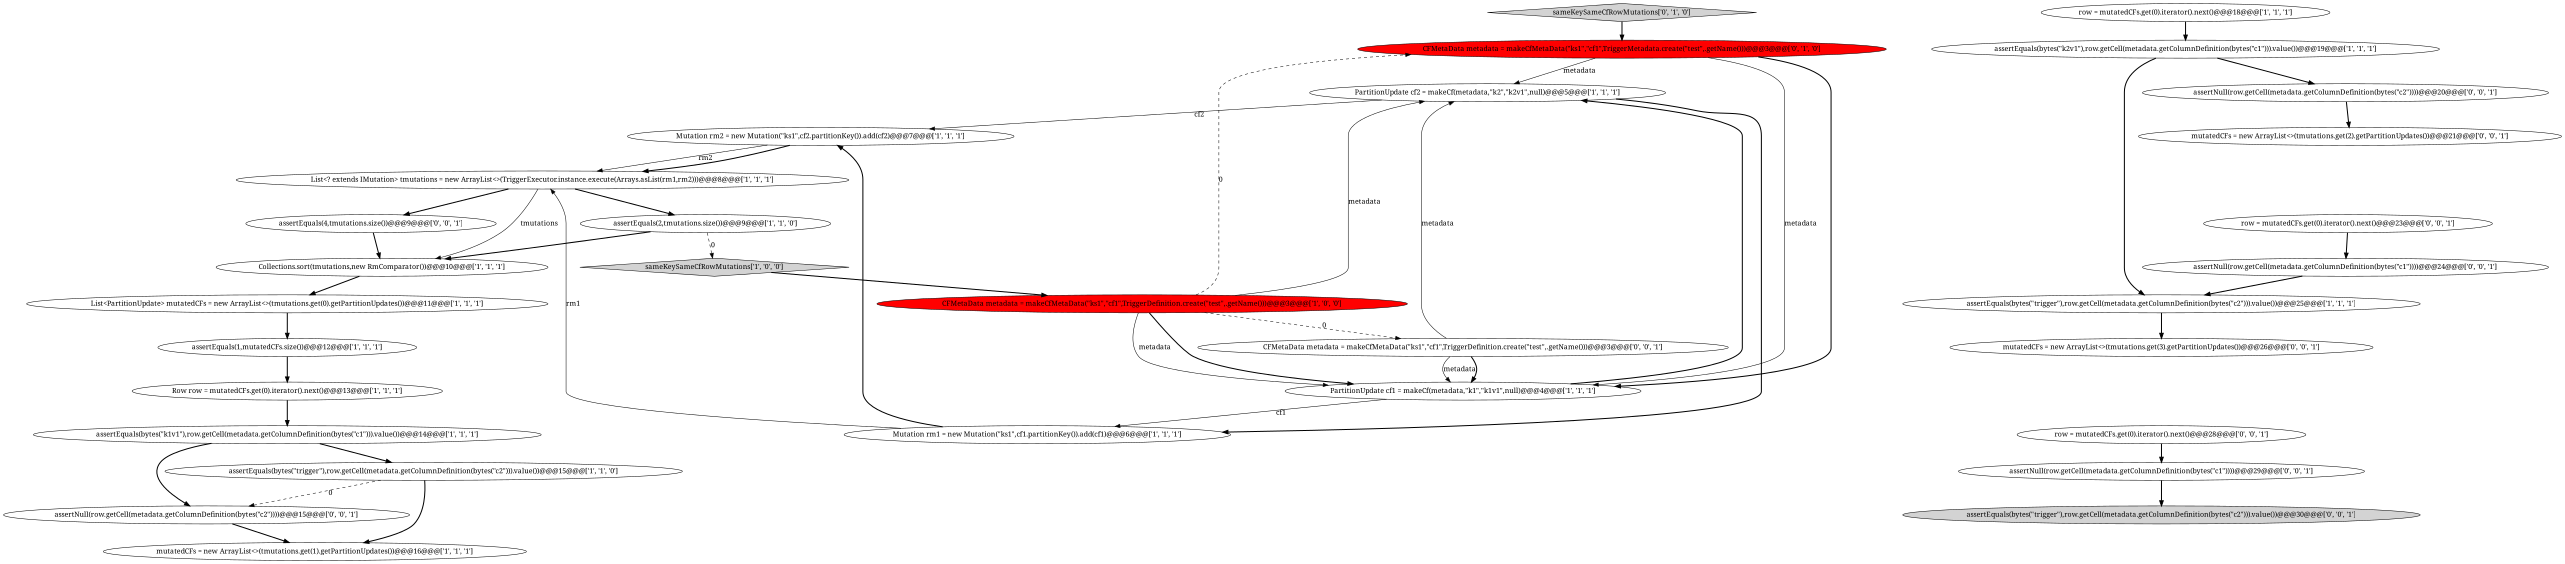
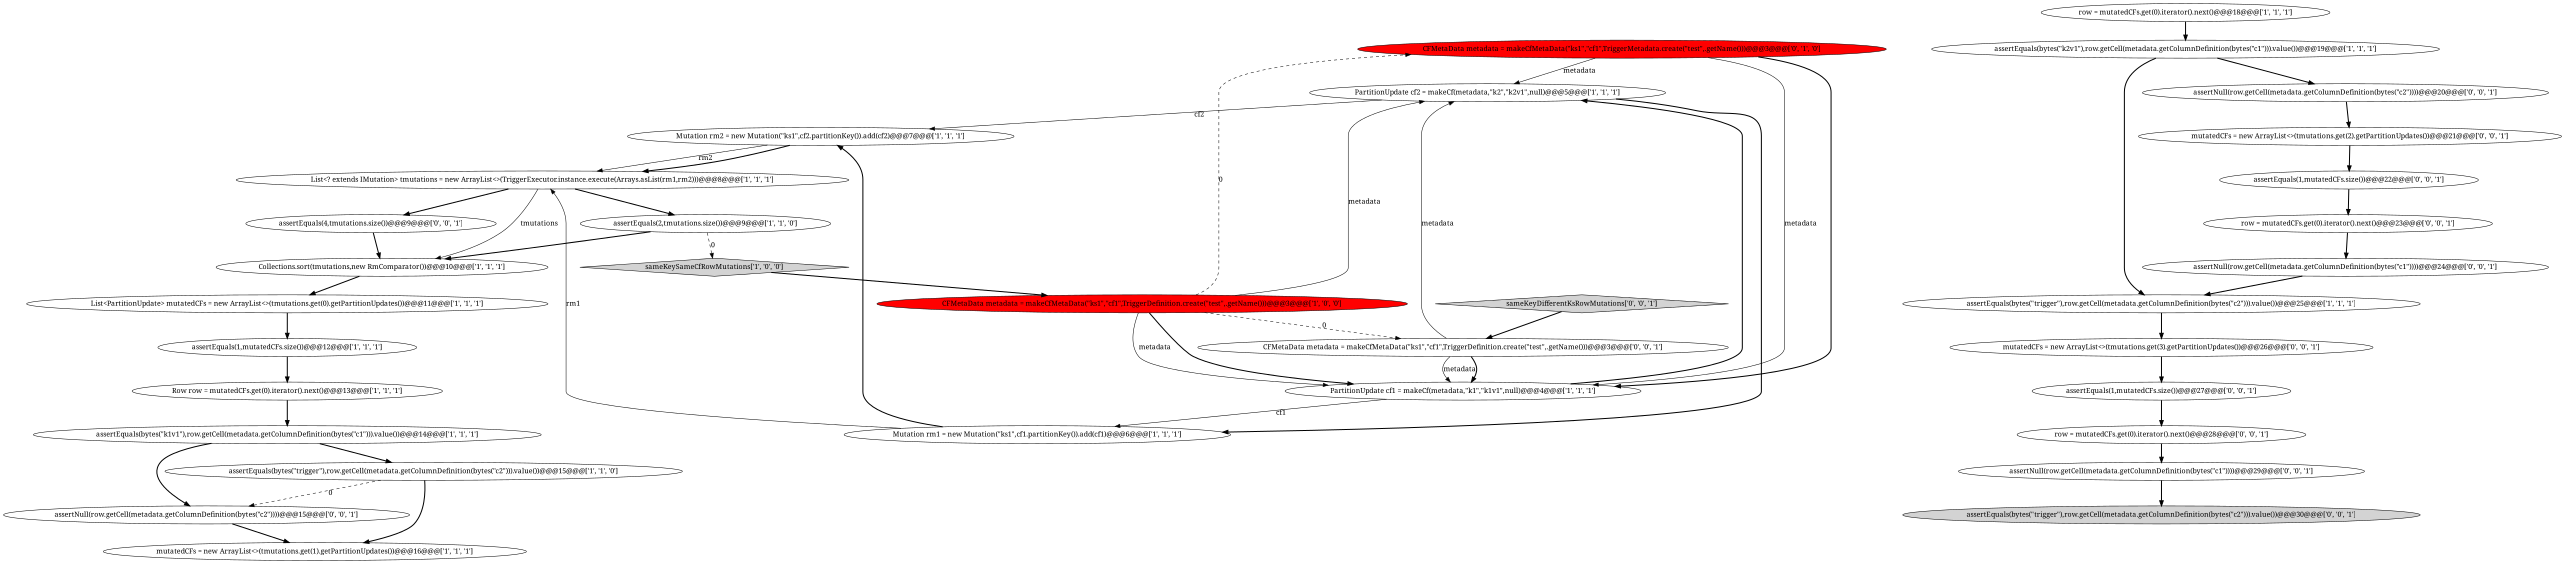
node "sameKeySameCfRowMutations['0', '1', '0']": removed
node "assertEquals(1,mutatedCFs.size())@@@22@@@['0', '0', '1']": added
node "sameKeyDifferentKsRowMutations['0', '0', '1']": added
node "assertEquals(1,mutatedCFs.size())@@@27@@@['0', '0', '1']": added
